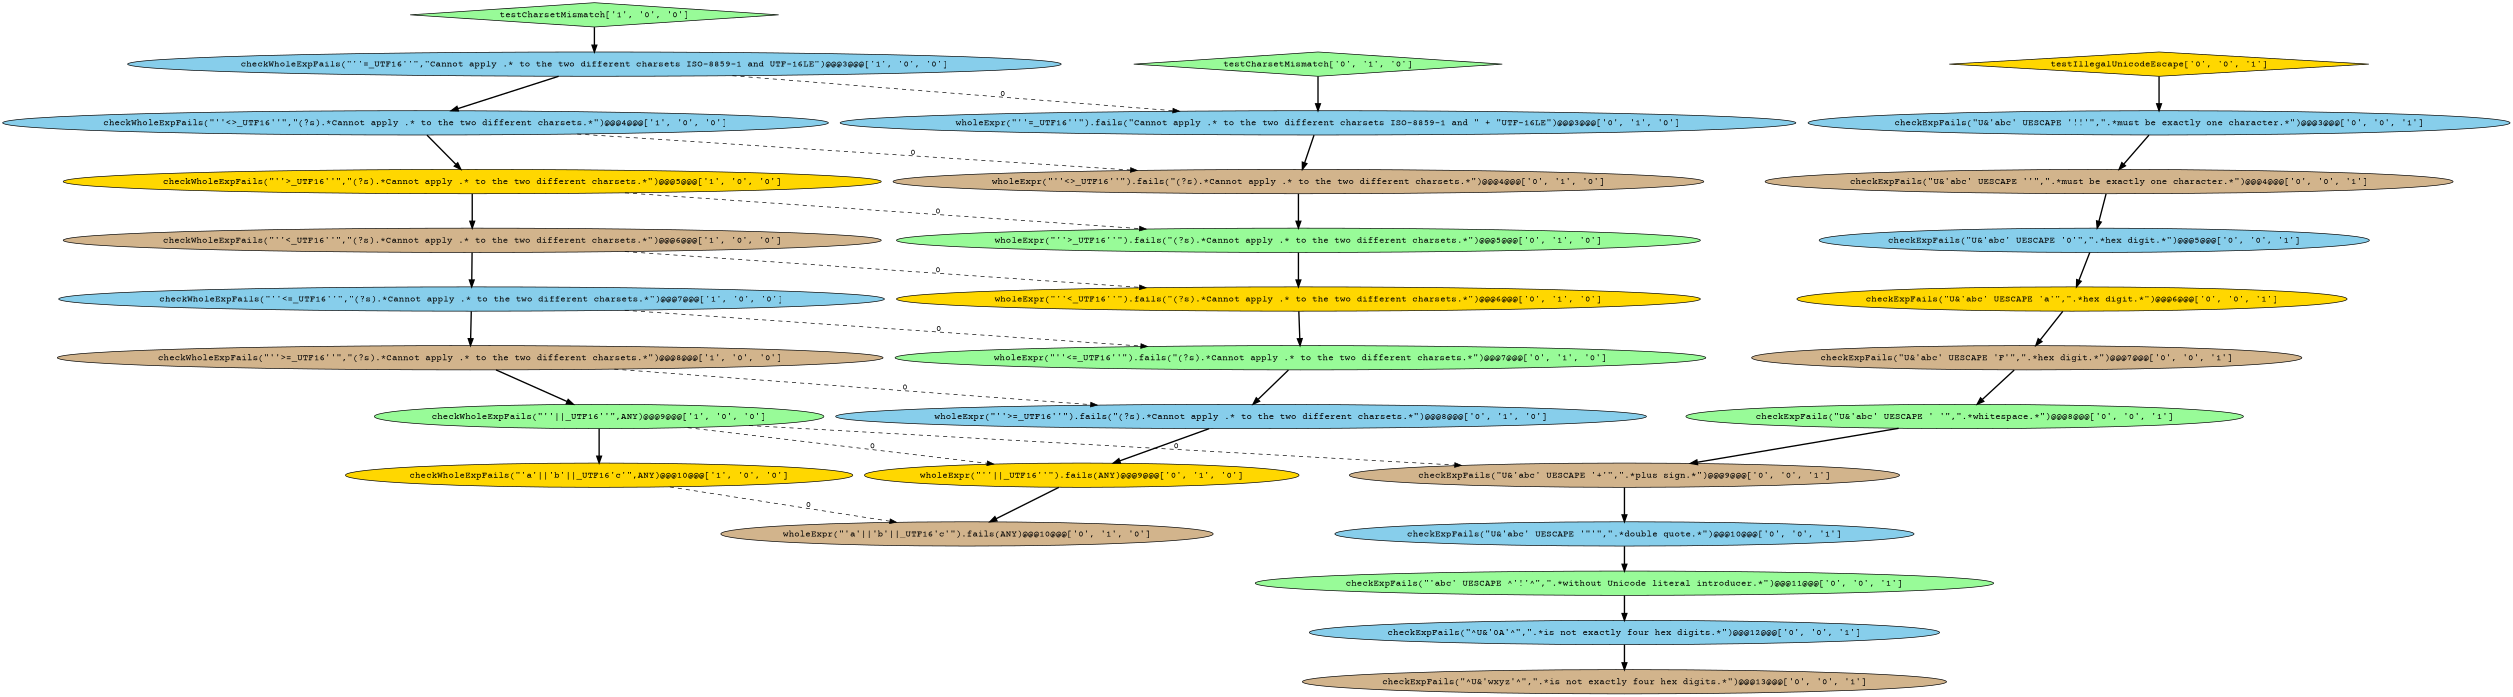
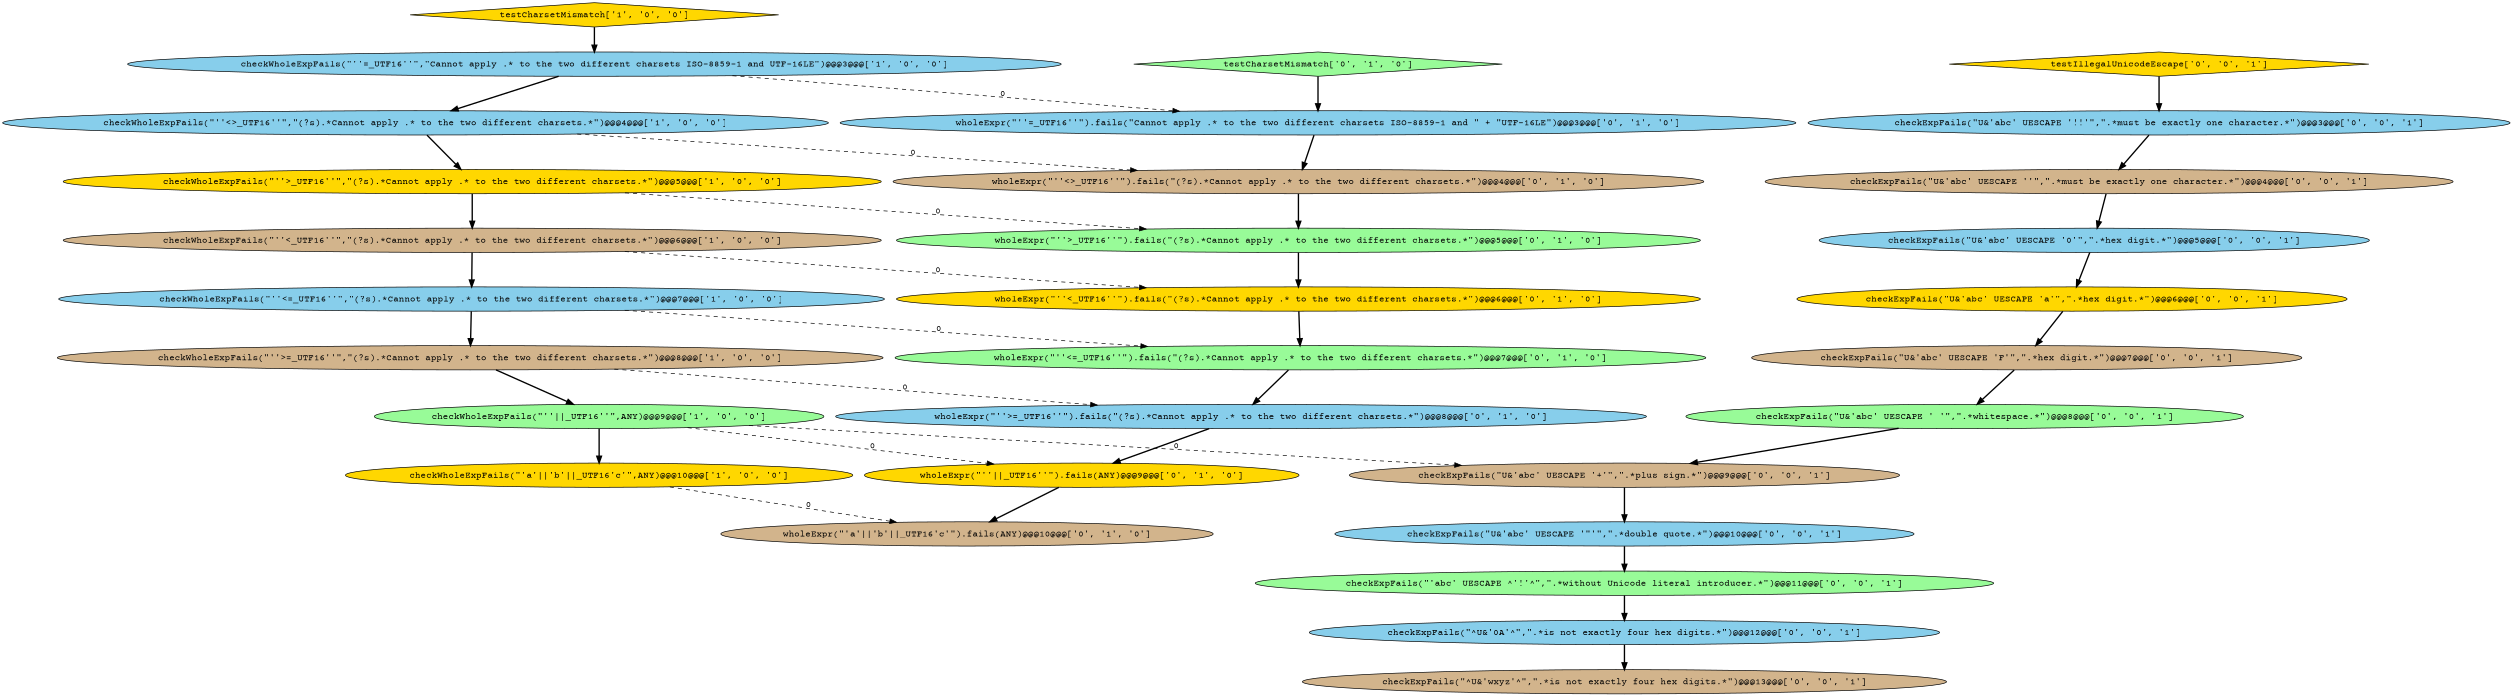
node "testCharsetMismatch['1', '0', '0']": fillcolor palegreen -> gold
